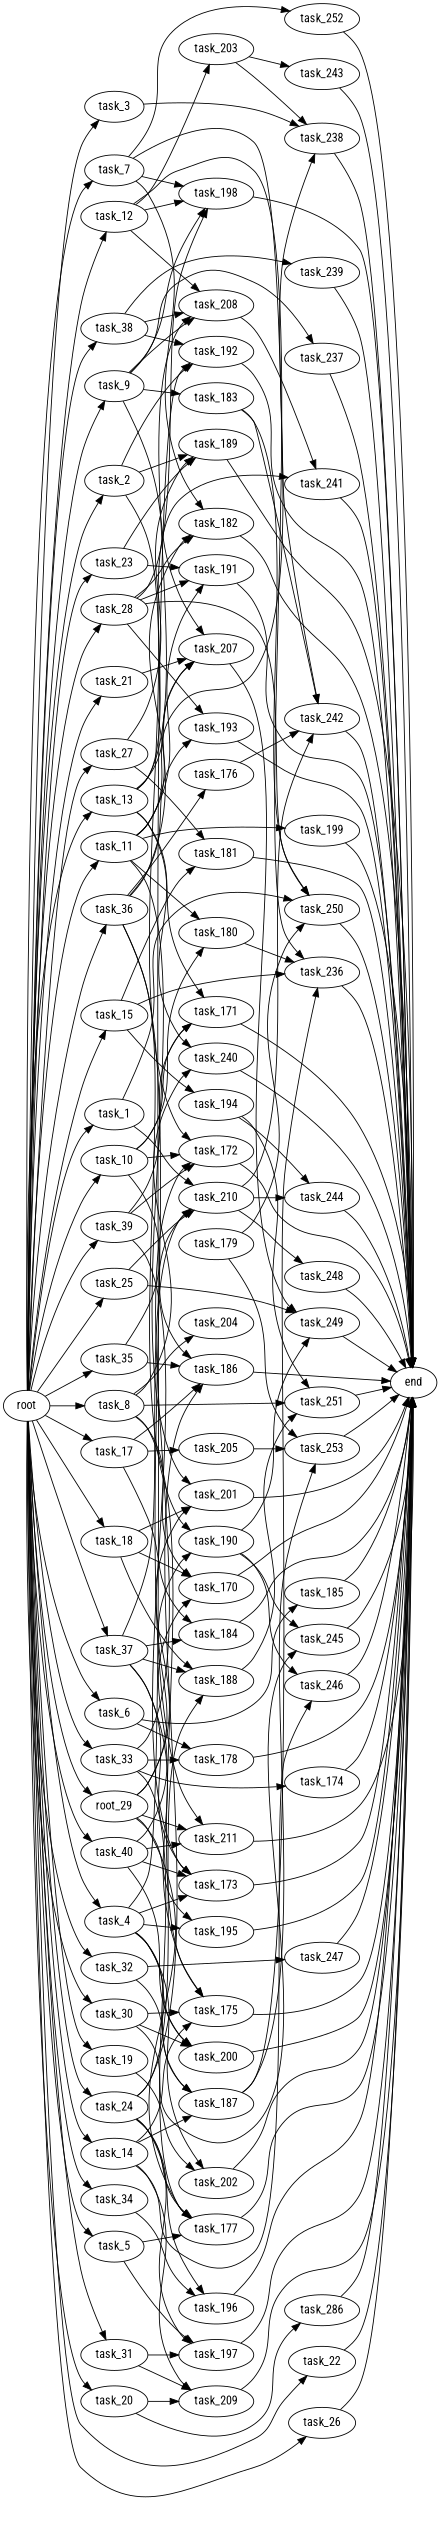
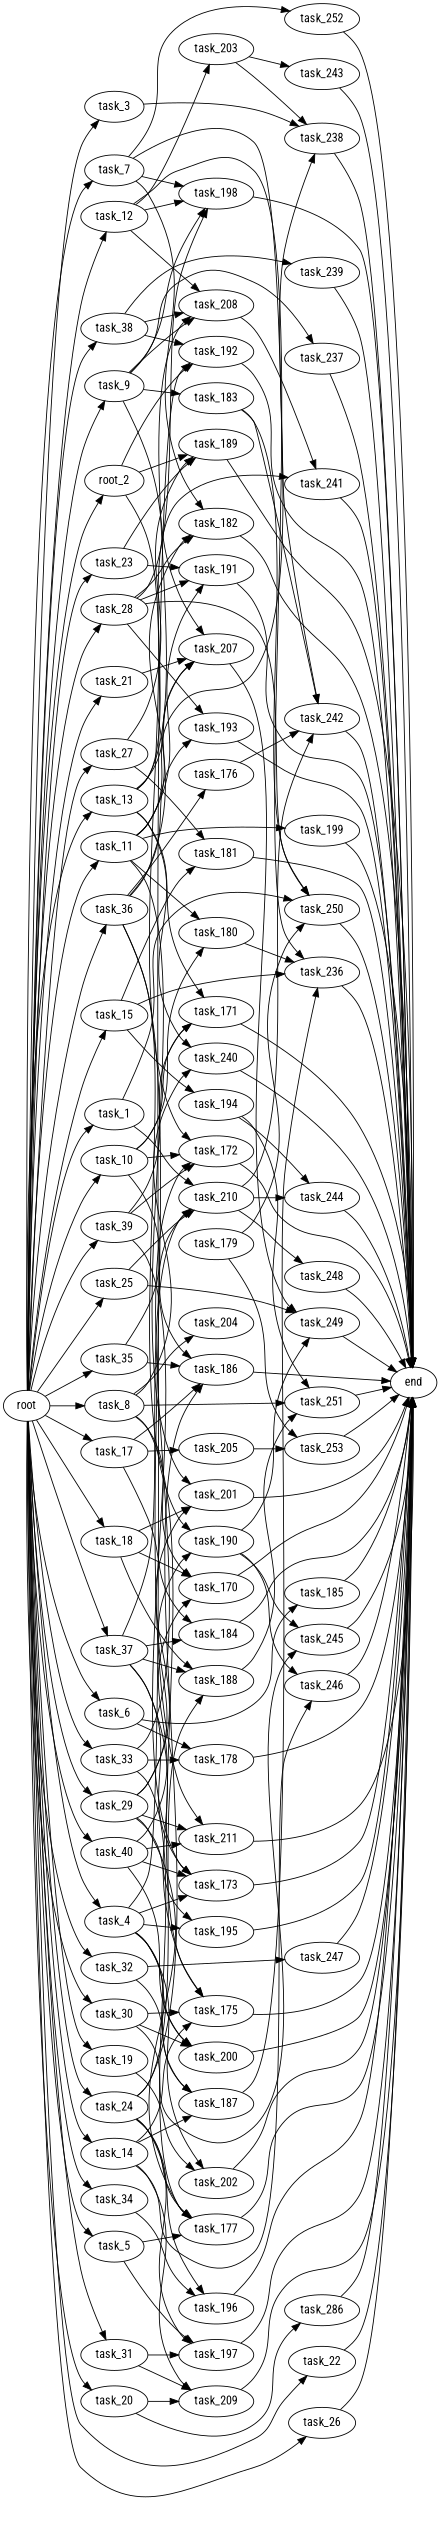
node "task_2": label "task_2" -> "root_2"
node "task_174": removed
edge "task_187" -> "task_253": removed
node "root_29": label "root_29" -> "task_29"
